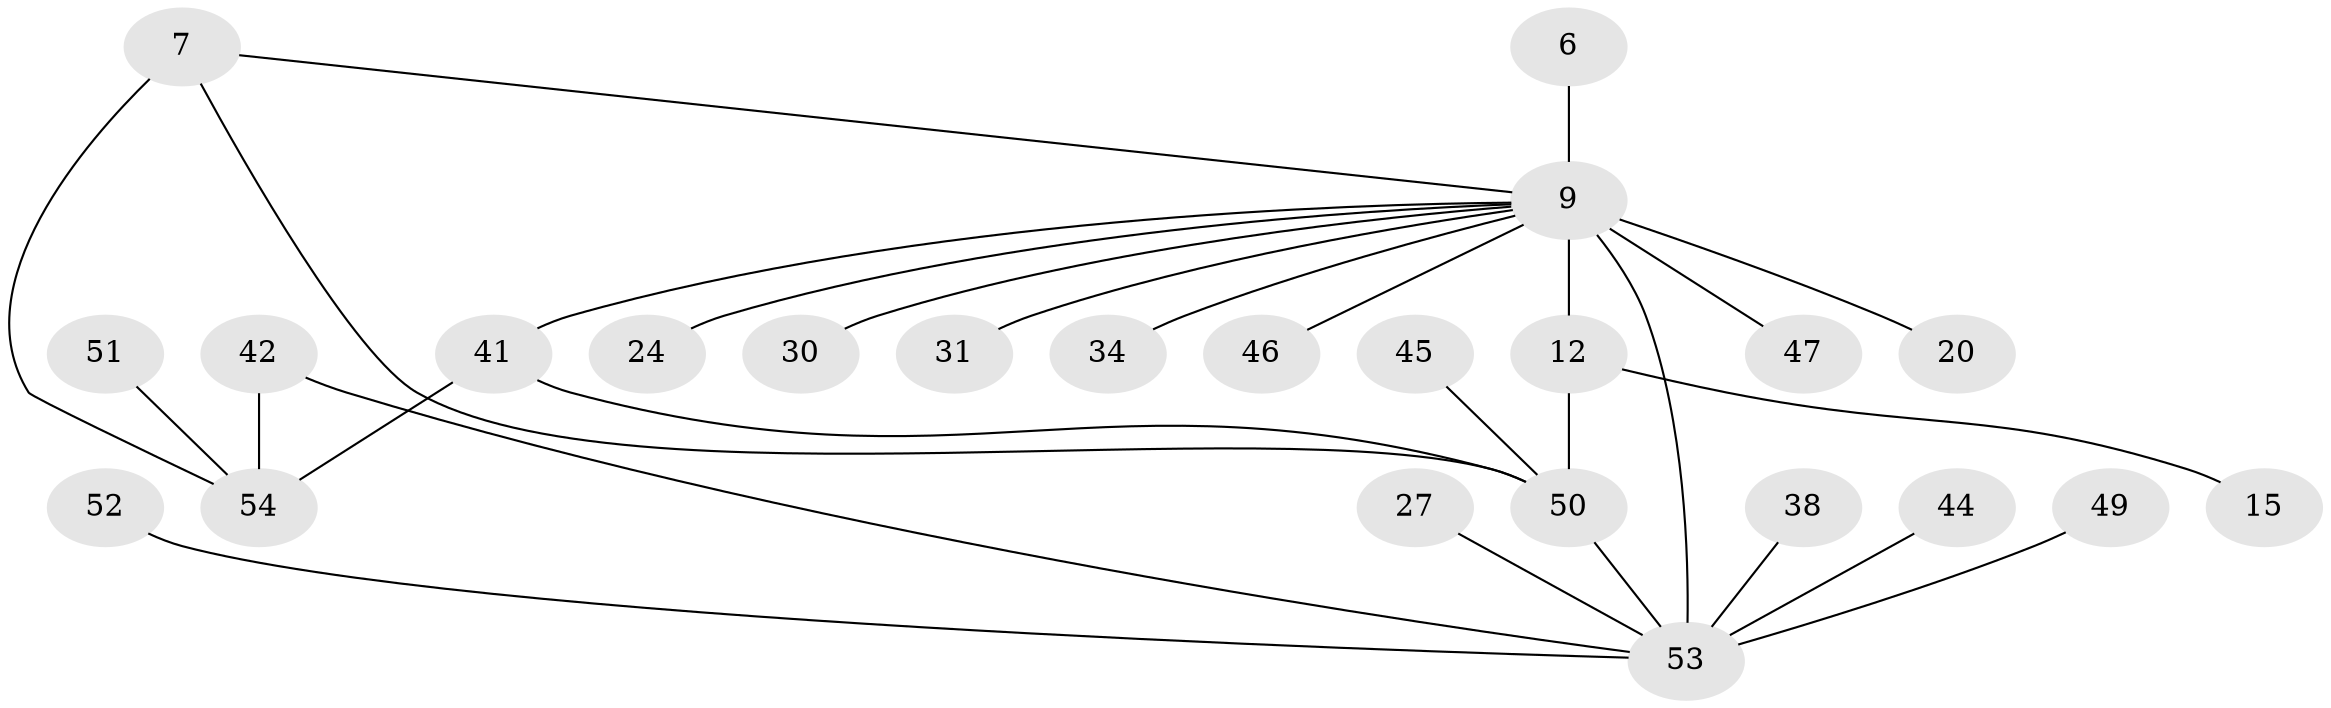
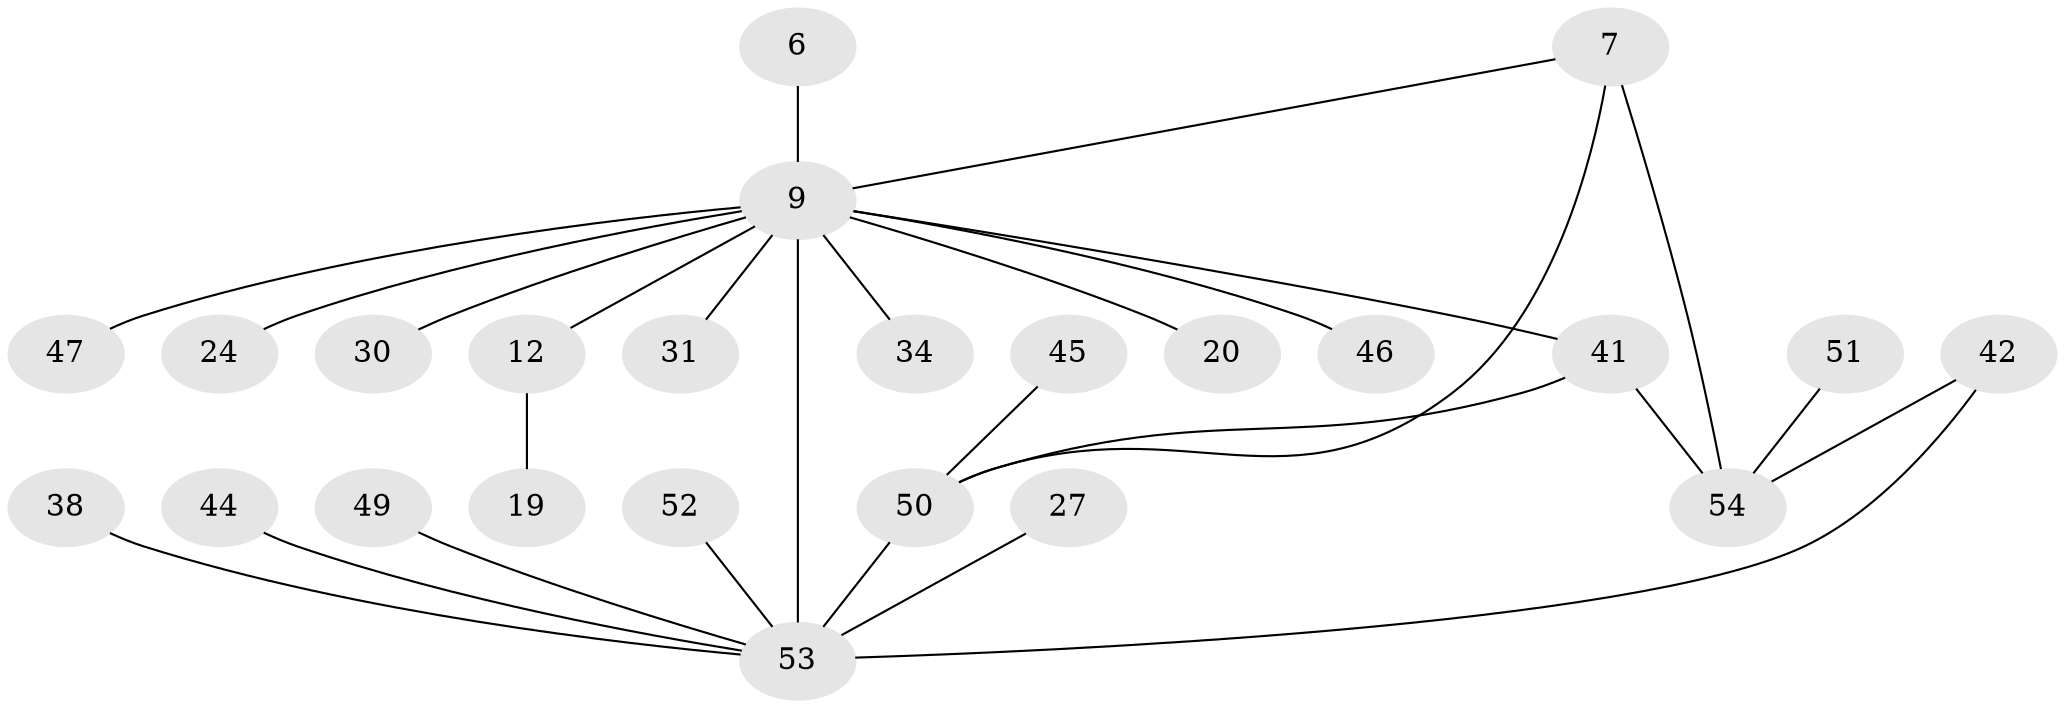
edge "12" -- "50": removed
node "15": label "15" -> "19"
